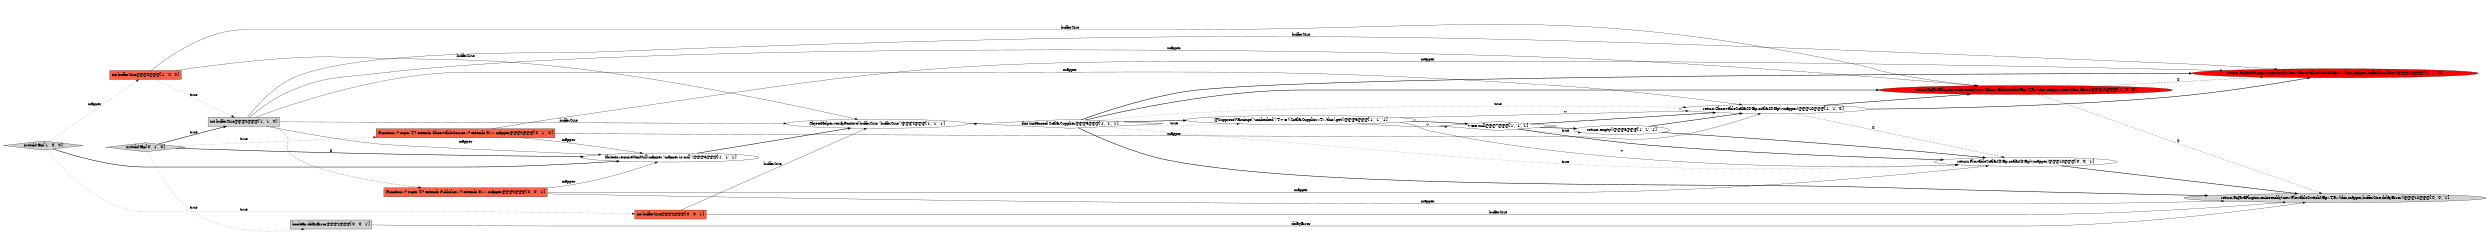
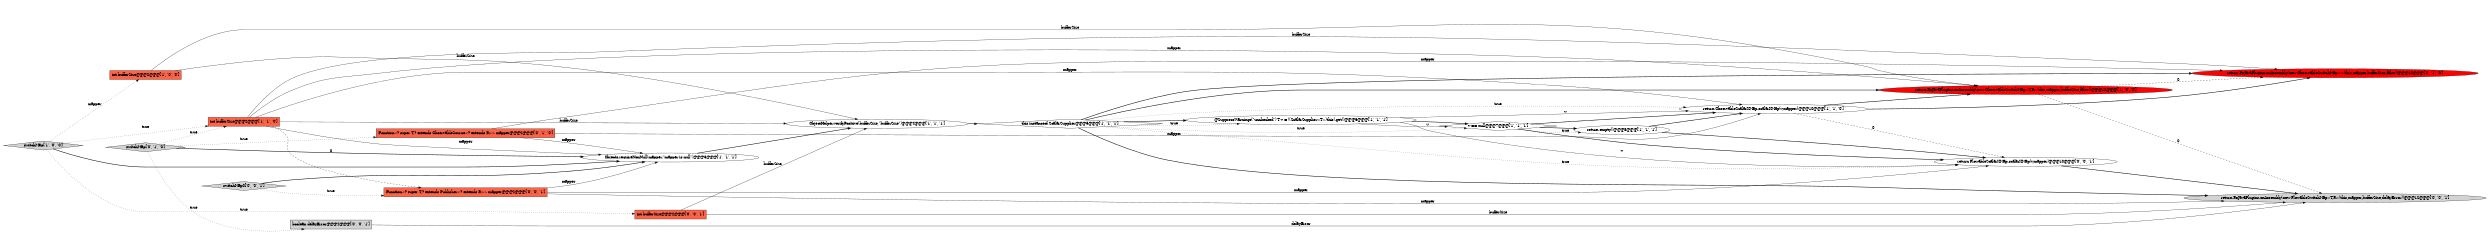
edge "int bufferSize@@@2@@@['1', '0', '0']" -> "int bufferSize@@@2@@@['1', '1', '0']": now "switchMap['1', '0', '0']" -> "int bufferSize@@@2@@@['1', '1', '0']"
node "int bufferSize@@@2@@@['1', '1', '0']": fillcolor lightgray -> tomato
edge "this instanceof ScalarSupplier@@@5@@@['1', '1', '1']" -> "v == null@@@7@@@['1', '1', '1']": added, label "true"
edge "switchMap['0', '1', '0']" -> "int bufferSize@@@2@@@['1', '1', '0']": style bold -> dotted
node "switchMap0['0', '0', '1']": added
